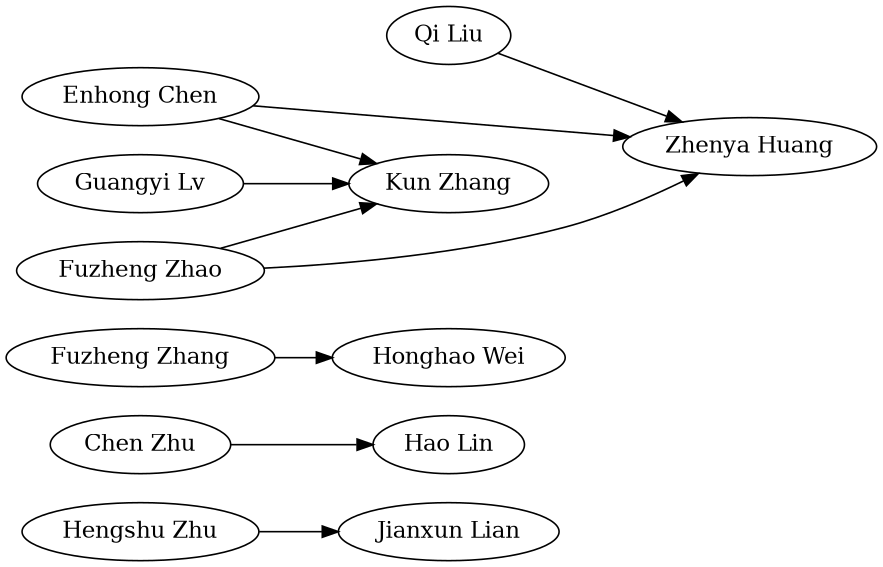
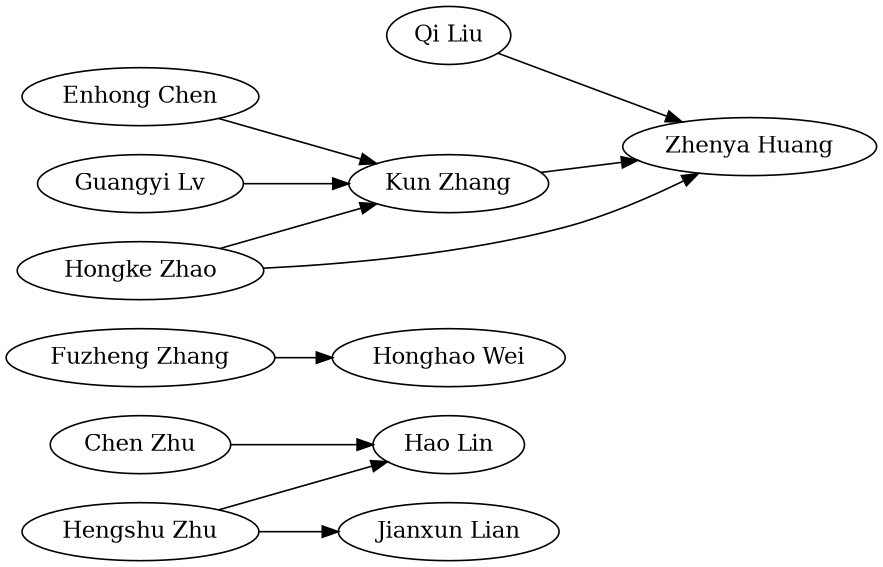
edge "Enhong Chen" -> "Zhenya Huang": now "Kun Zhang" -> "Zhenya Huang"
node "Fuzheng Zhao": label "Fuzheng Zhao" -> "Hongke Zhao"
edge "Hengshu Zhu" -> "Hao Lin": added
